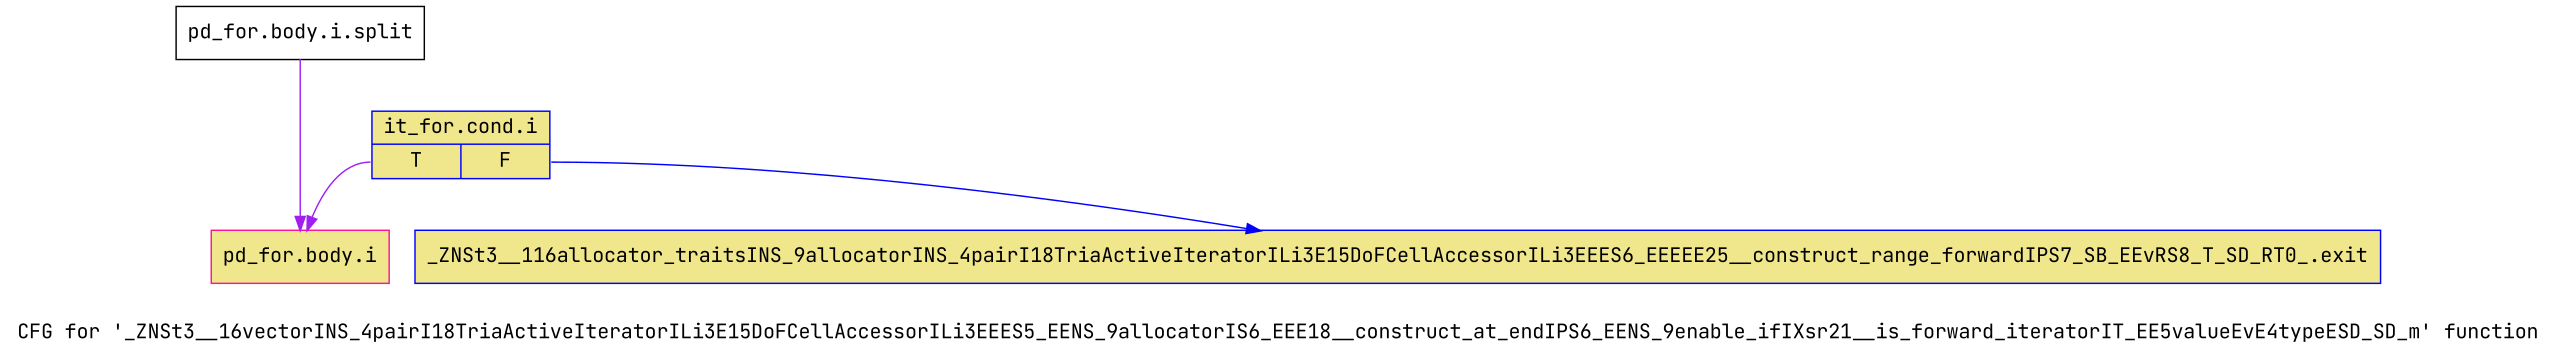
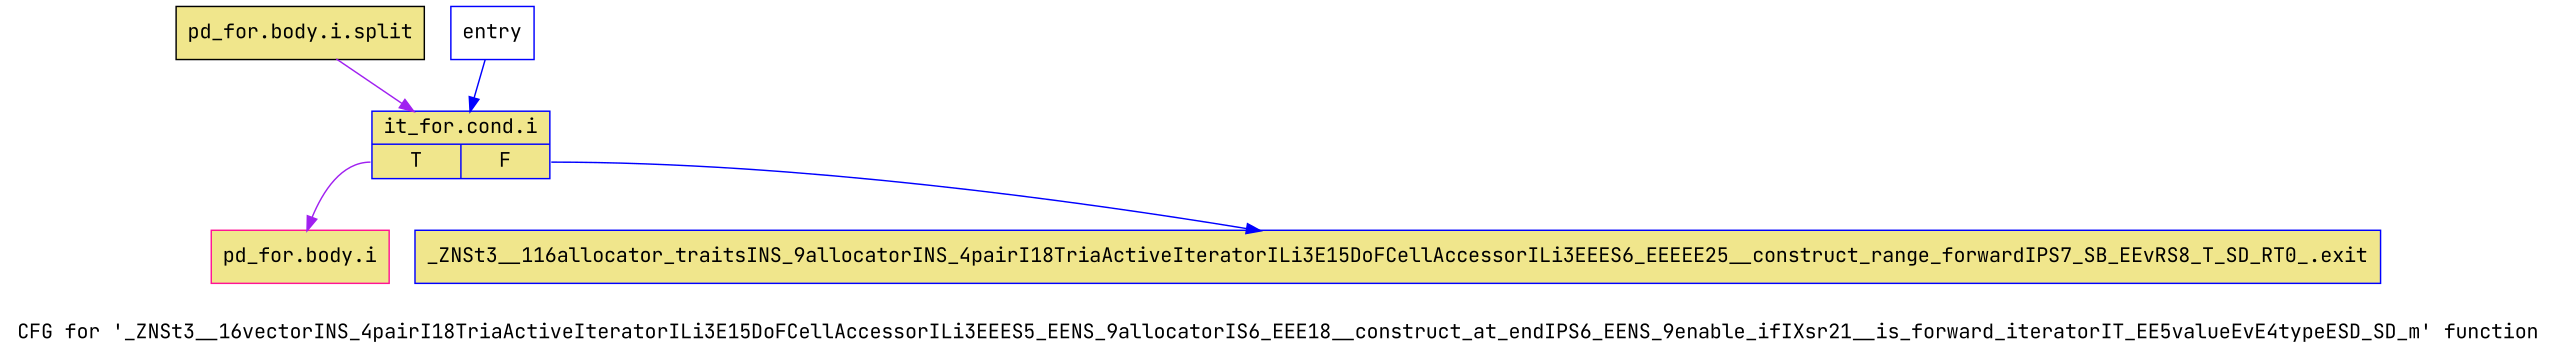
node "pd_for.body.i.split": fillcolor white -> khaki
node "entry": added
edge "pd_for.body.i.split" -> "pd_for.body.i": now "pd_for.body.i.split" -> "it_for.cond.i"
